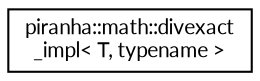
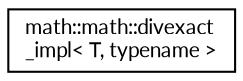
node "piranha::math::divexact _impl< T, typename >": label "piranha::math::divexact _impl< T, typename >" -> "math::math::divexact _impl< T, typename >"
